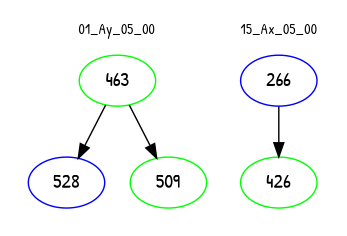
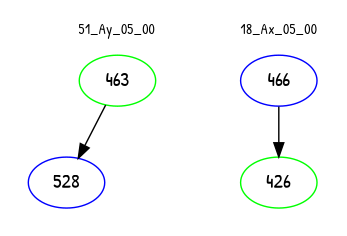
cluster "01_Ay_05_00": label "01_Ay_05_00" -> "51_Ay_05_00"
cluster "15_Ax_05_00": label "15_Ax_05_00" -> "18_Ax_05_00"
node "266": label "266" -> "466"
node "509": removed
